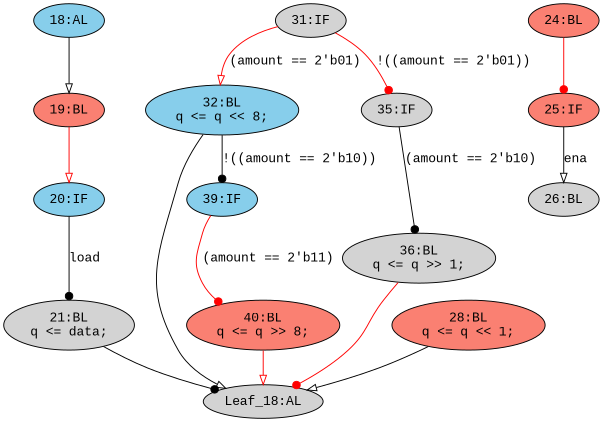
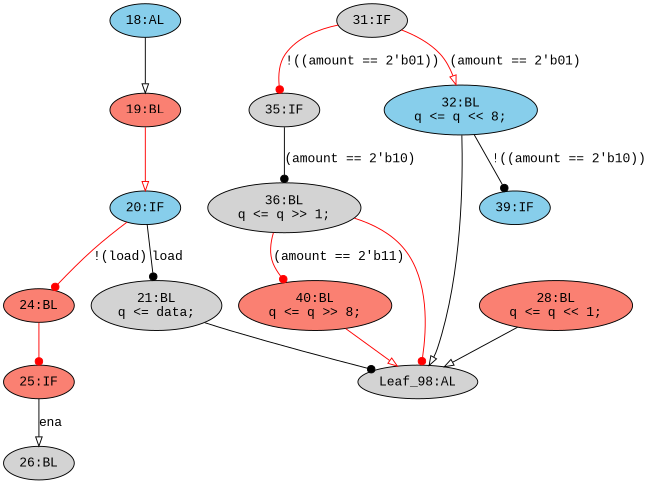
edge "20:IF" -> "24:BL": added, label "!(load)"
edge "39:IF" -> "40:BL q <= q >> 8;": now "36:BL q <= q >> 1;" -> "40:BL q <= q >> 8;"
node "Leaf_18:AL": label "Leaf_18:AL" -> "Leaf_98:AL"
